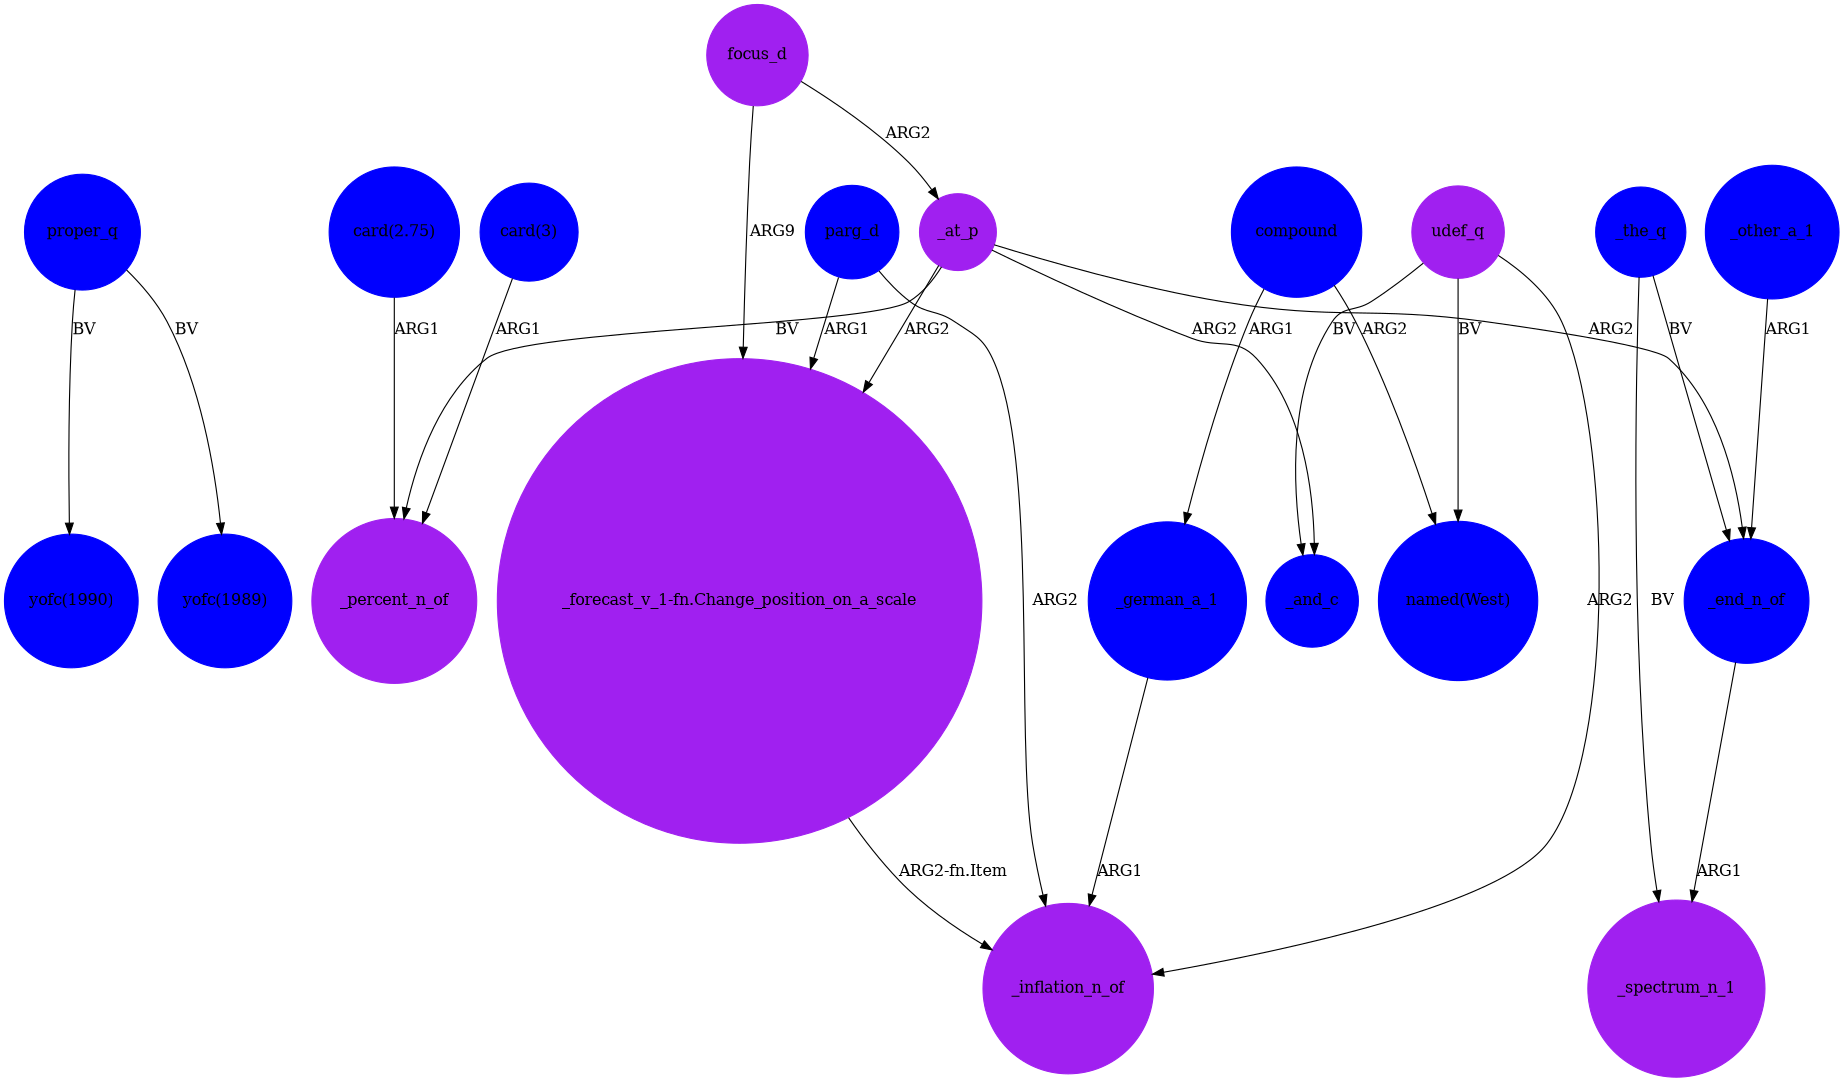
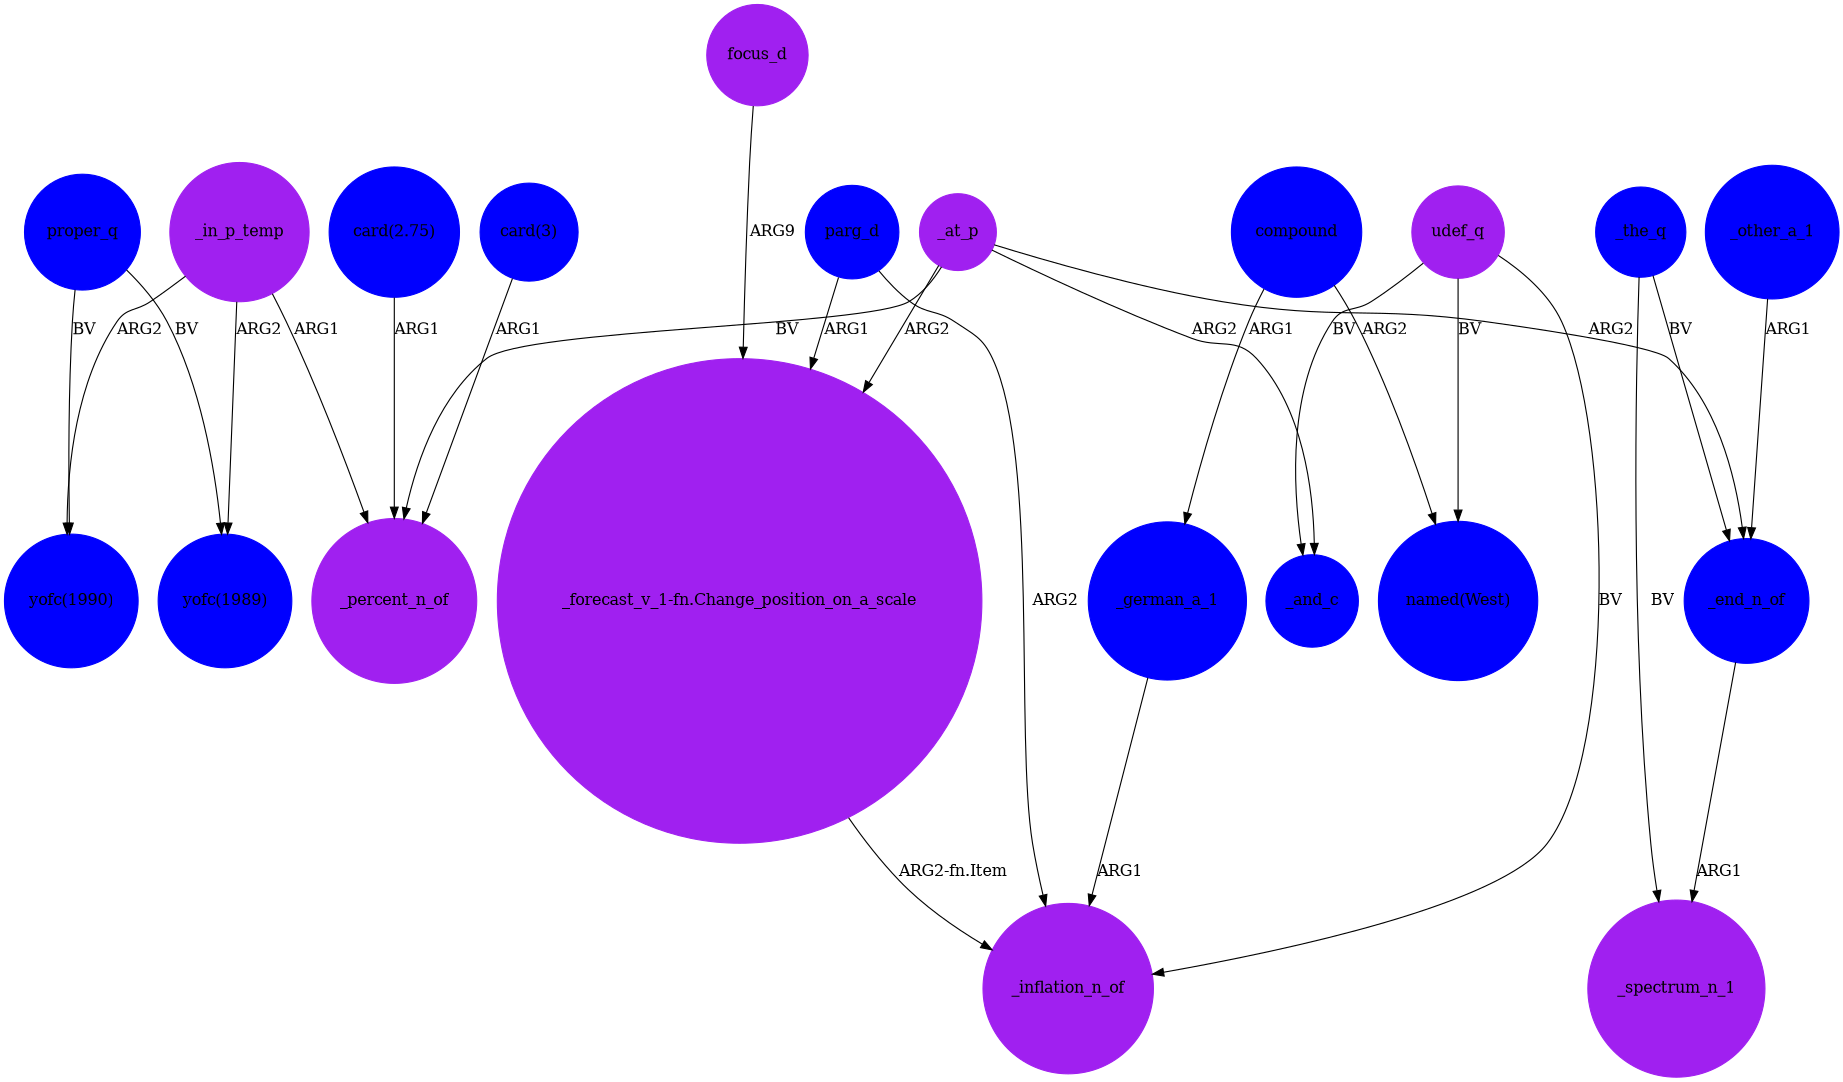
edge "focus_d" -> "_at_p": removed, label "ARG2"
node "_in_p_temp": added
edge "udef_q" -> "_inflation_n_of": label "ARG2" -> "BV"
